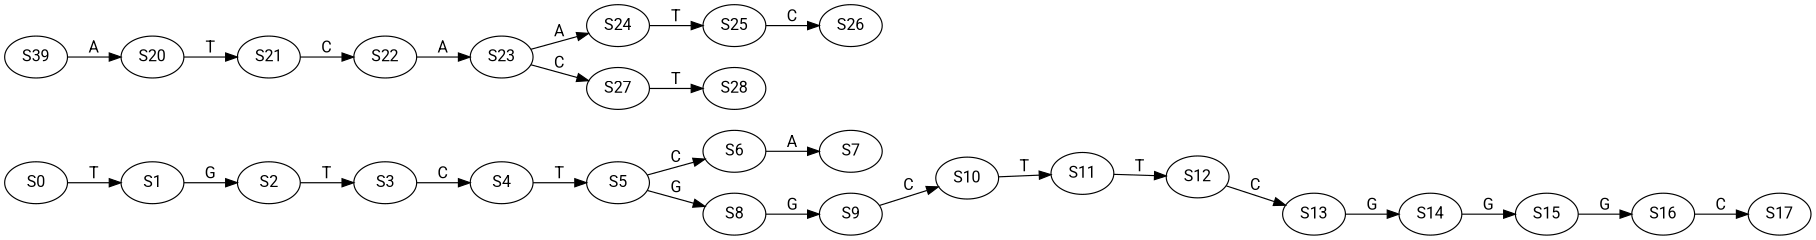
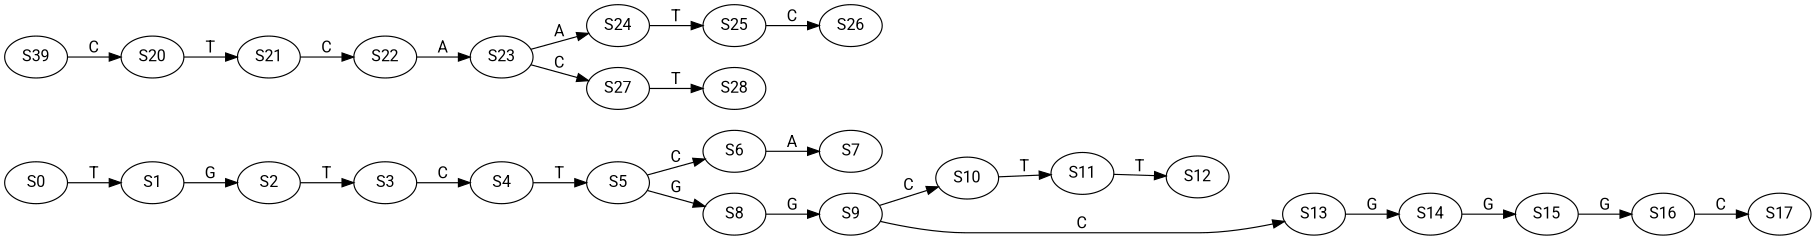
edge "S39" -> "S20": label "A" -> "C"
edge "S12" -> "S13": now "S9" -> "S13"
